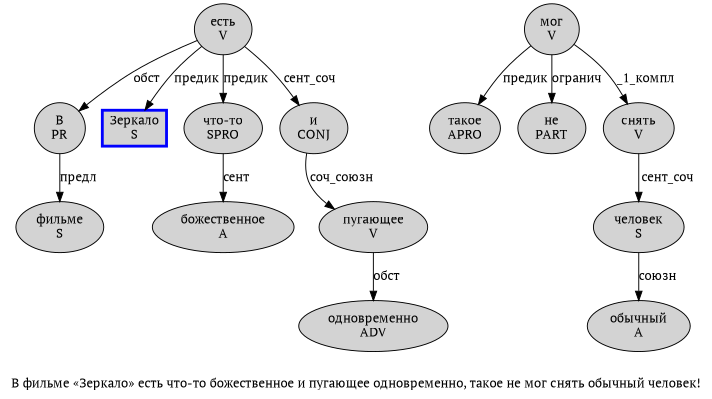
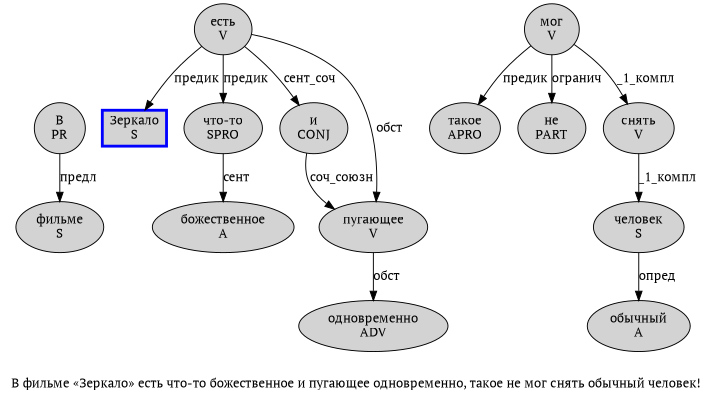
edge "есть V" -> "В PR": now "есть V" -> "пугающее V"
edge "снять V" -> "человек S": label "сент_соч" -> "_1_компл"
edge "человек S" -> "обычный A": label "союзн" -> "опред"
